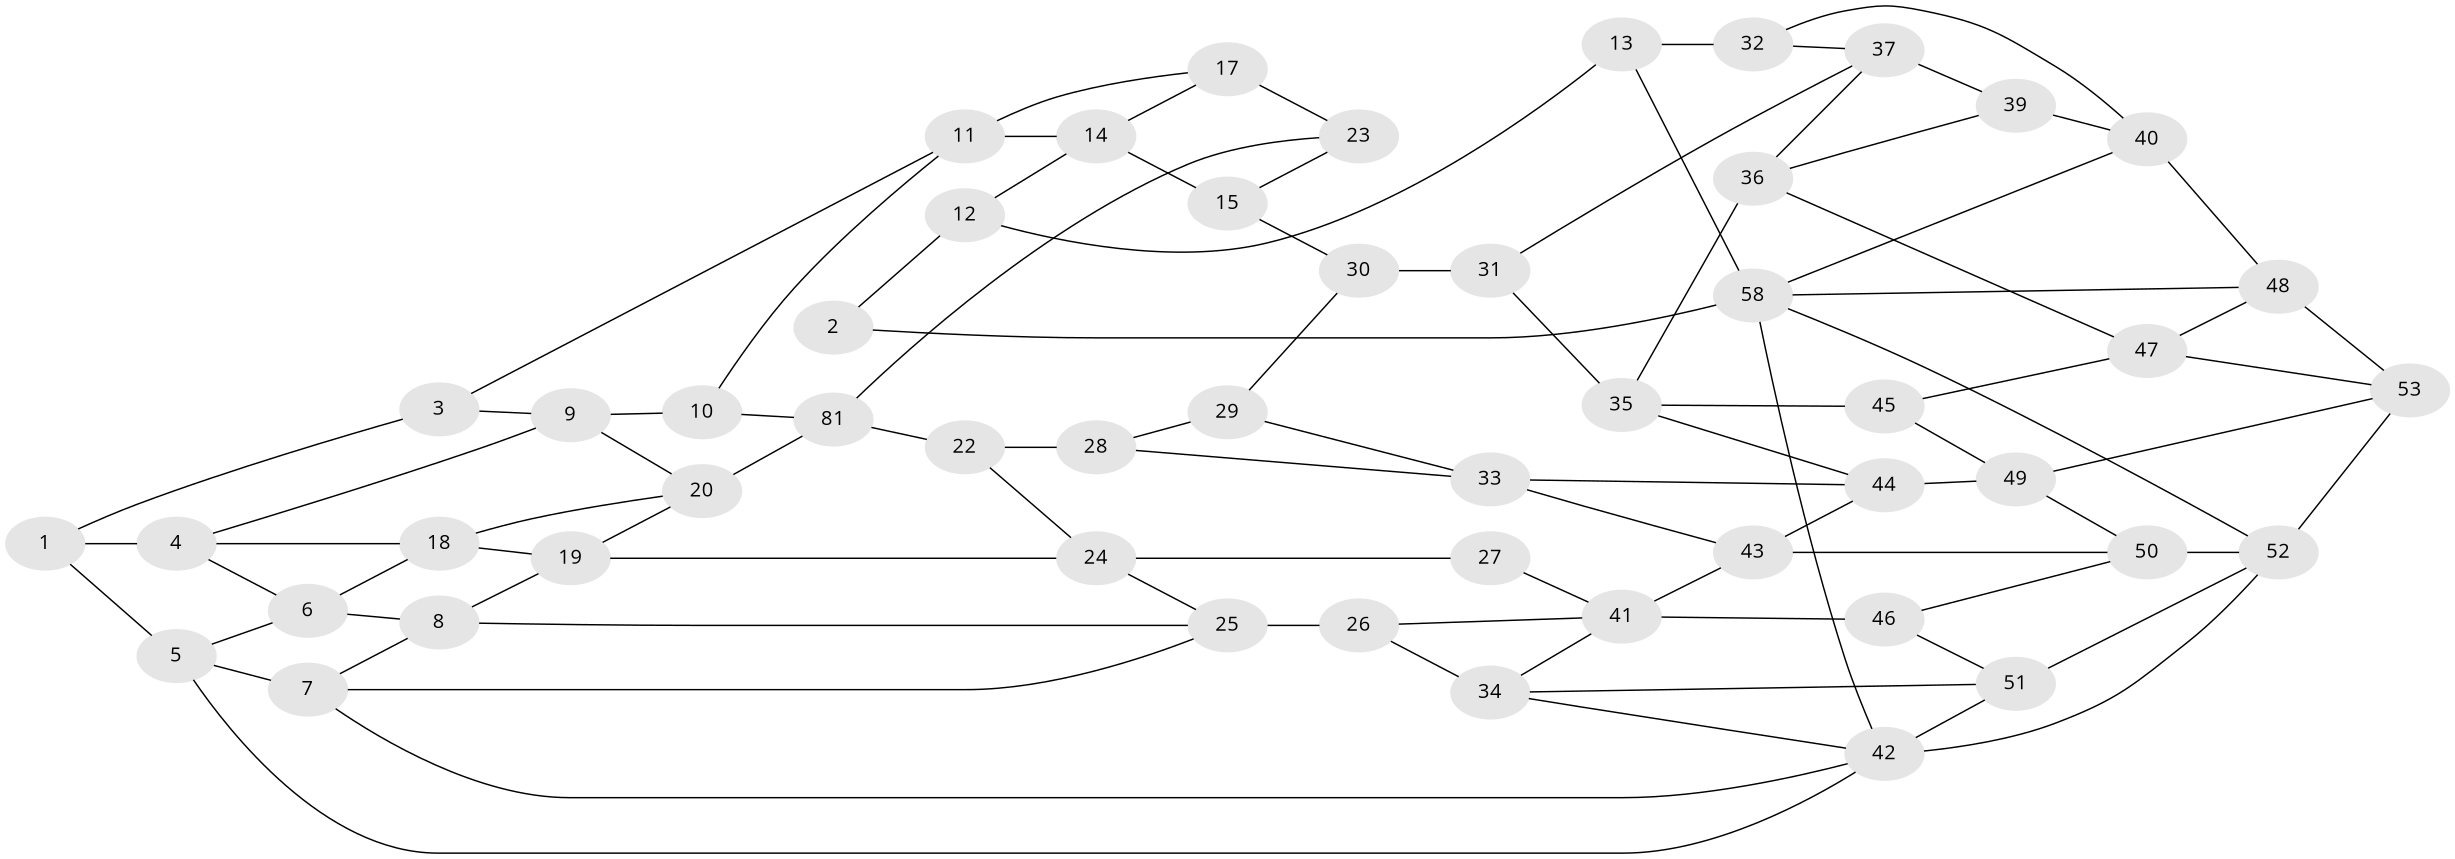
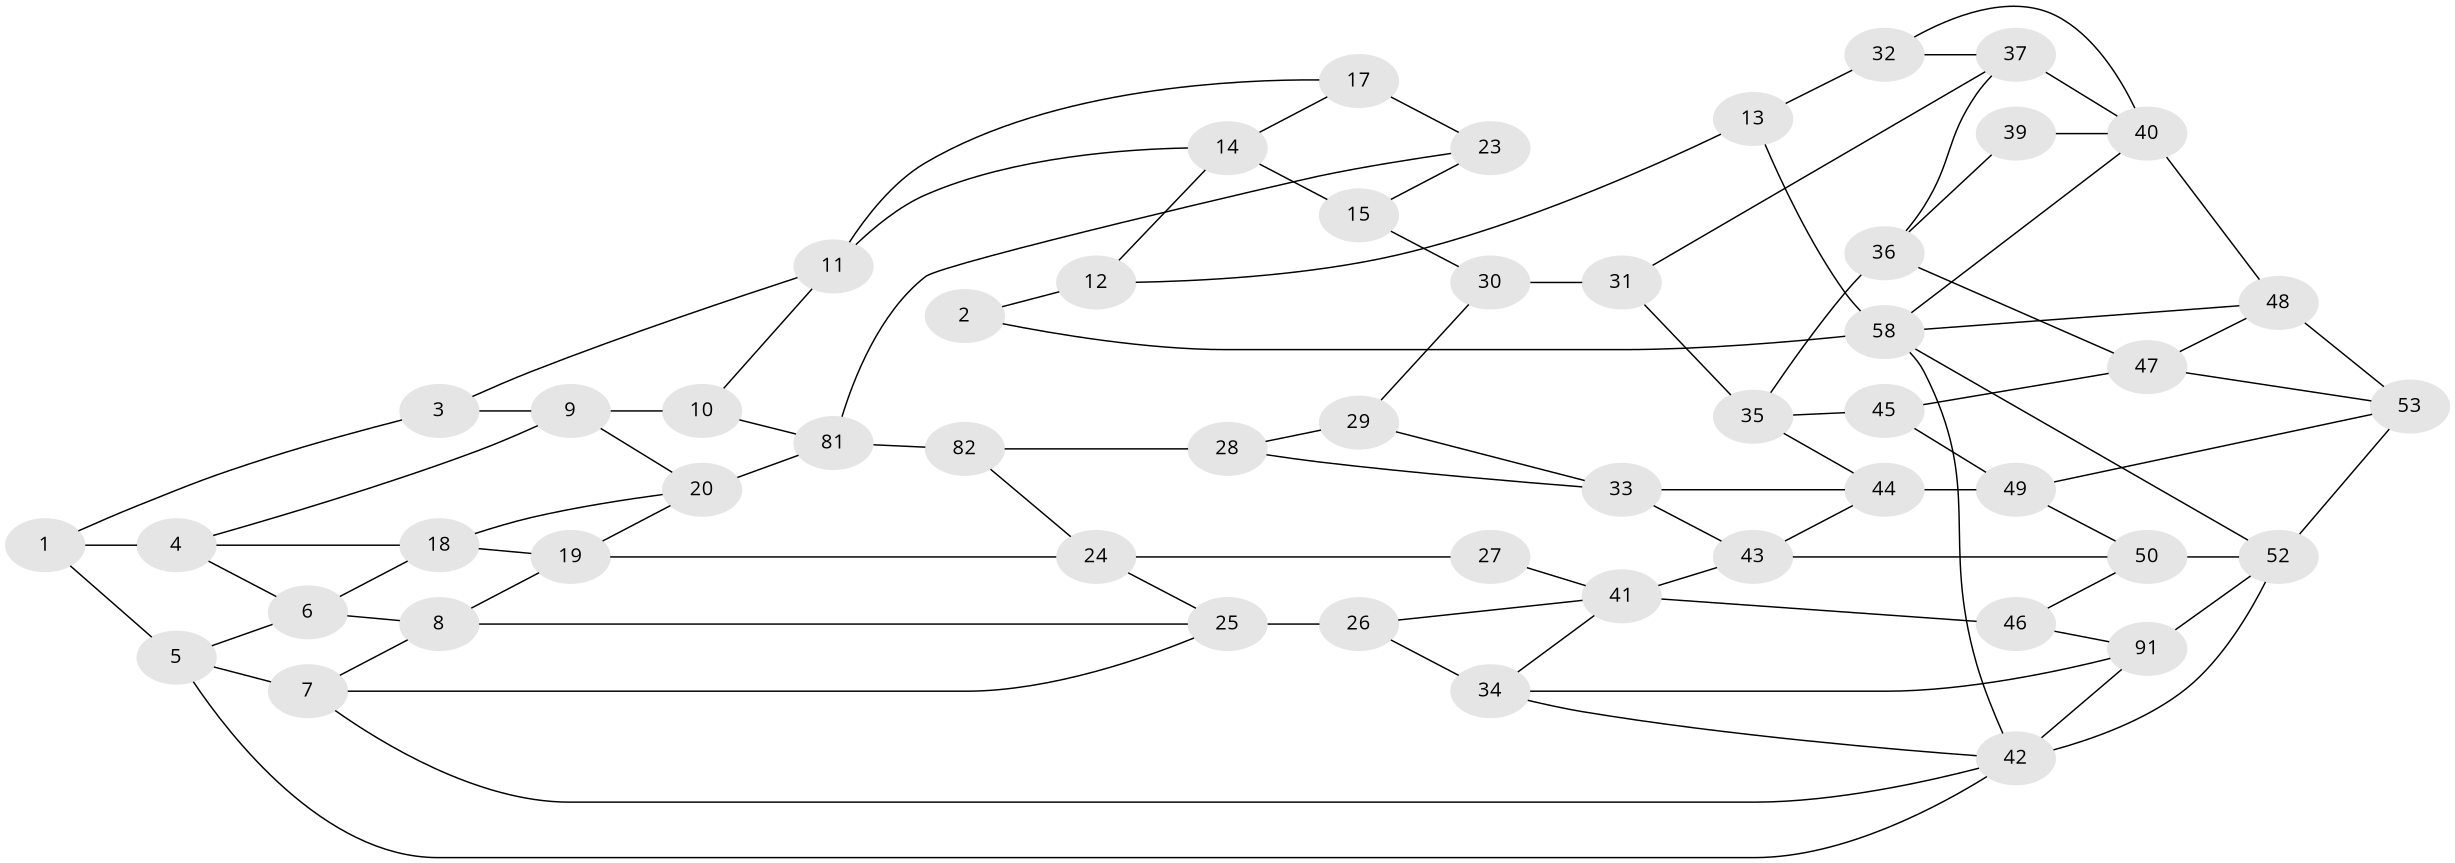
edge "37" -- "39": now "37" -- "40"
node "22": label "22" -> "82"
node "51": label "51" -> "91"
